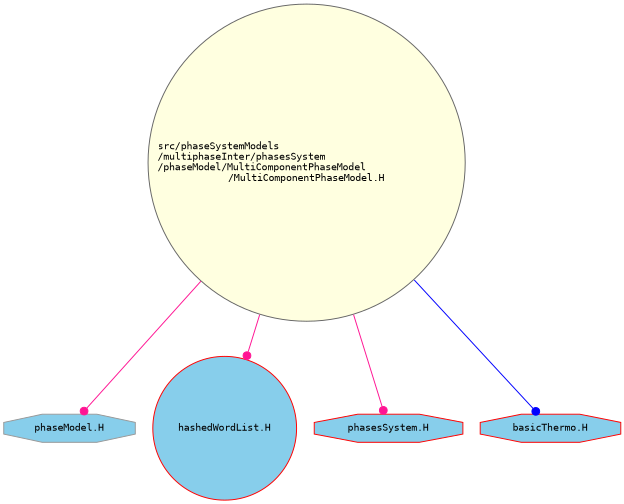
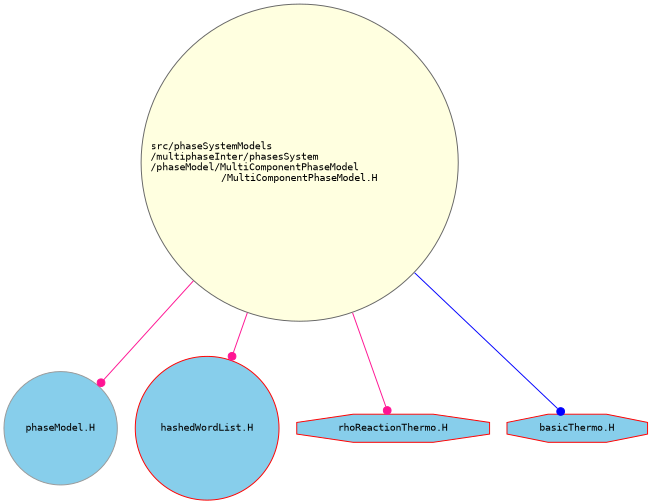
node "phaseModel.H": shape octagon -> circle
node "phasesSystem.H": label "phasesSystem.H" -> "rhoReactionThermo.H"
